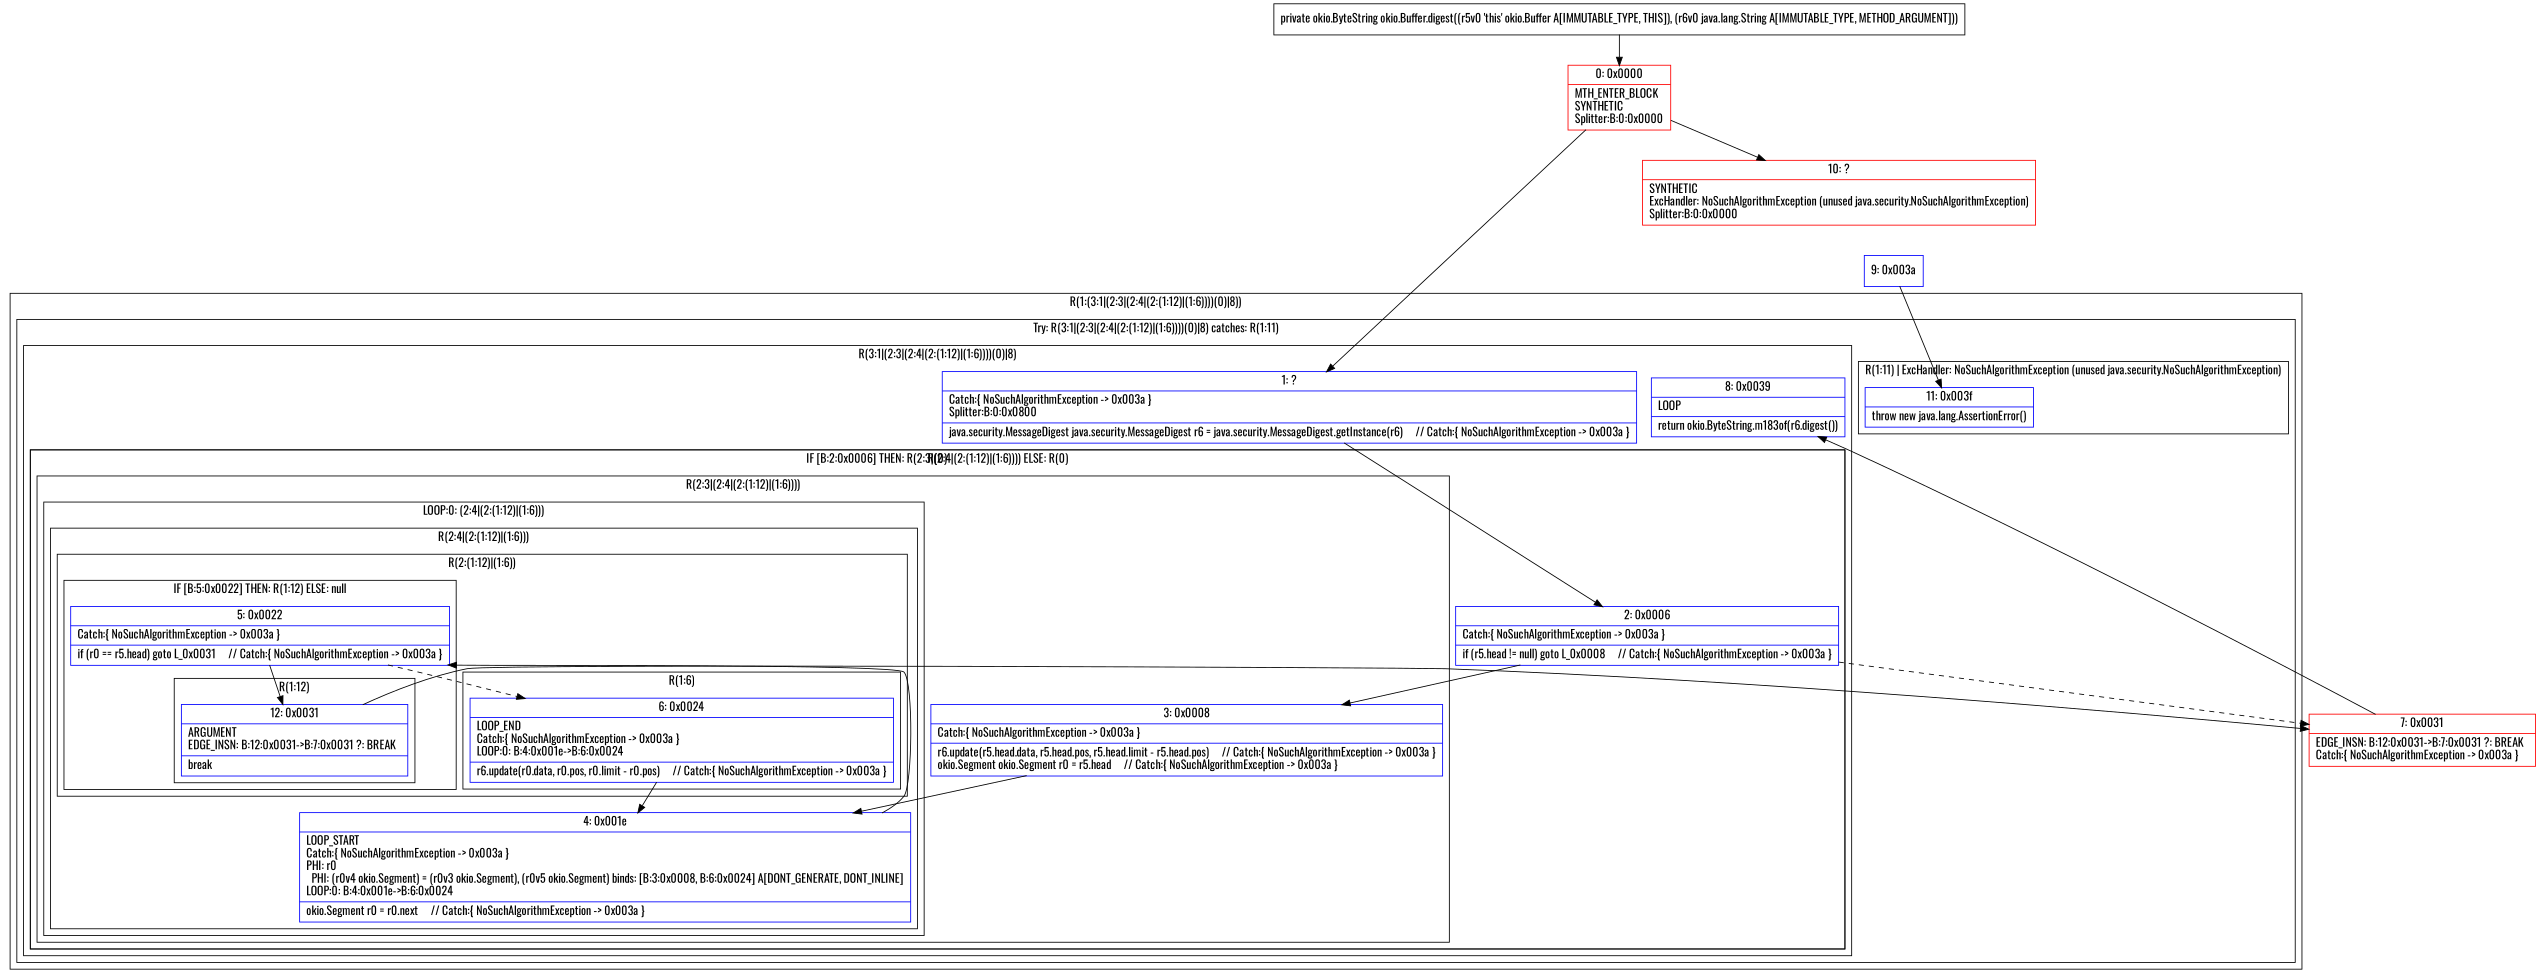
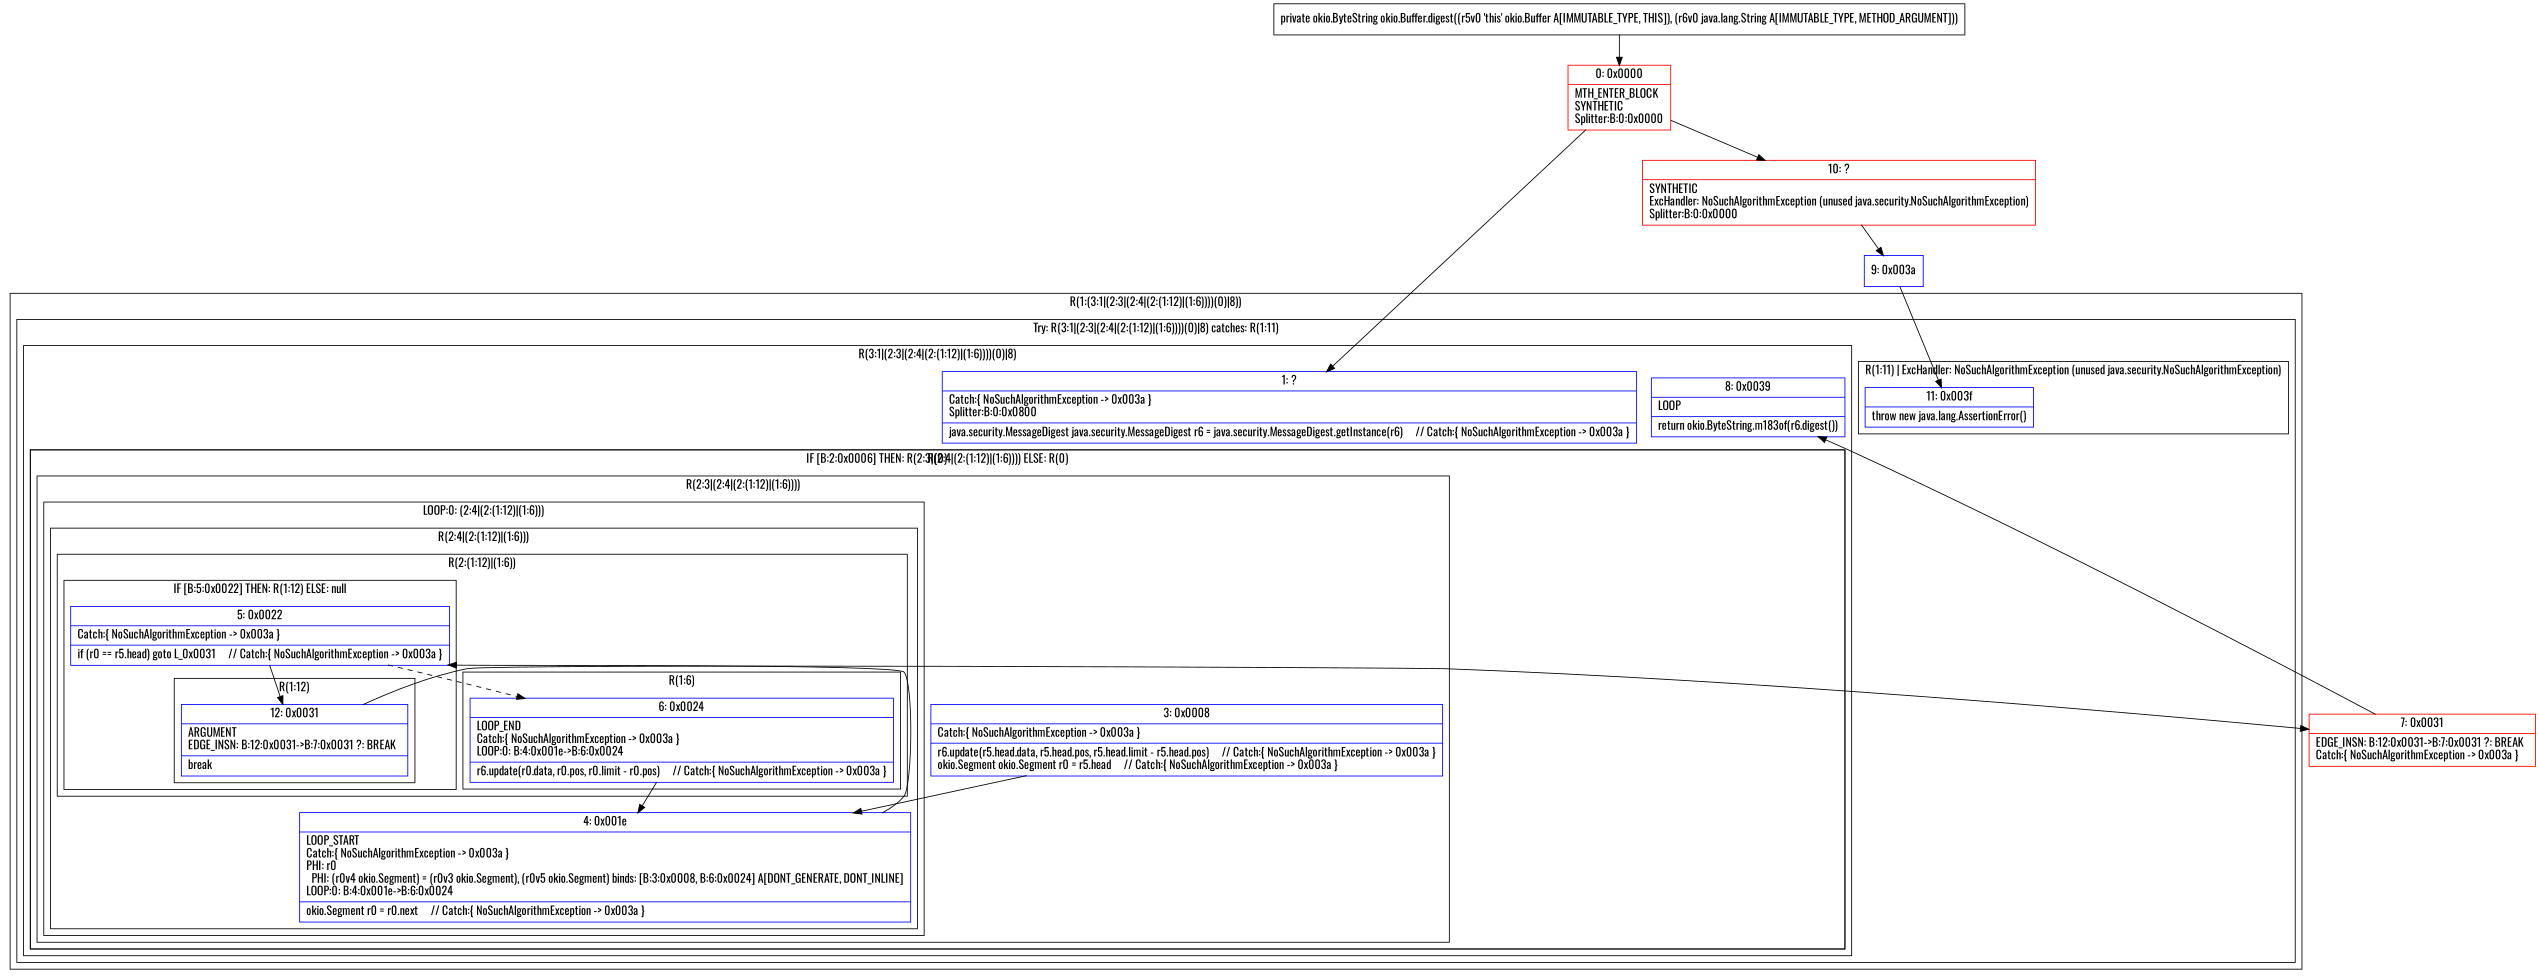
edge "10: ?" -> "9: 0x003a": added
node "2: 0x0006": removed
